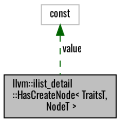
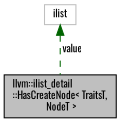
node "const": label "const" -> "ilist"
